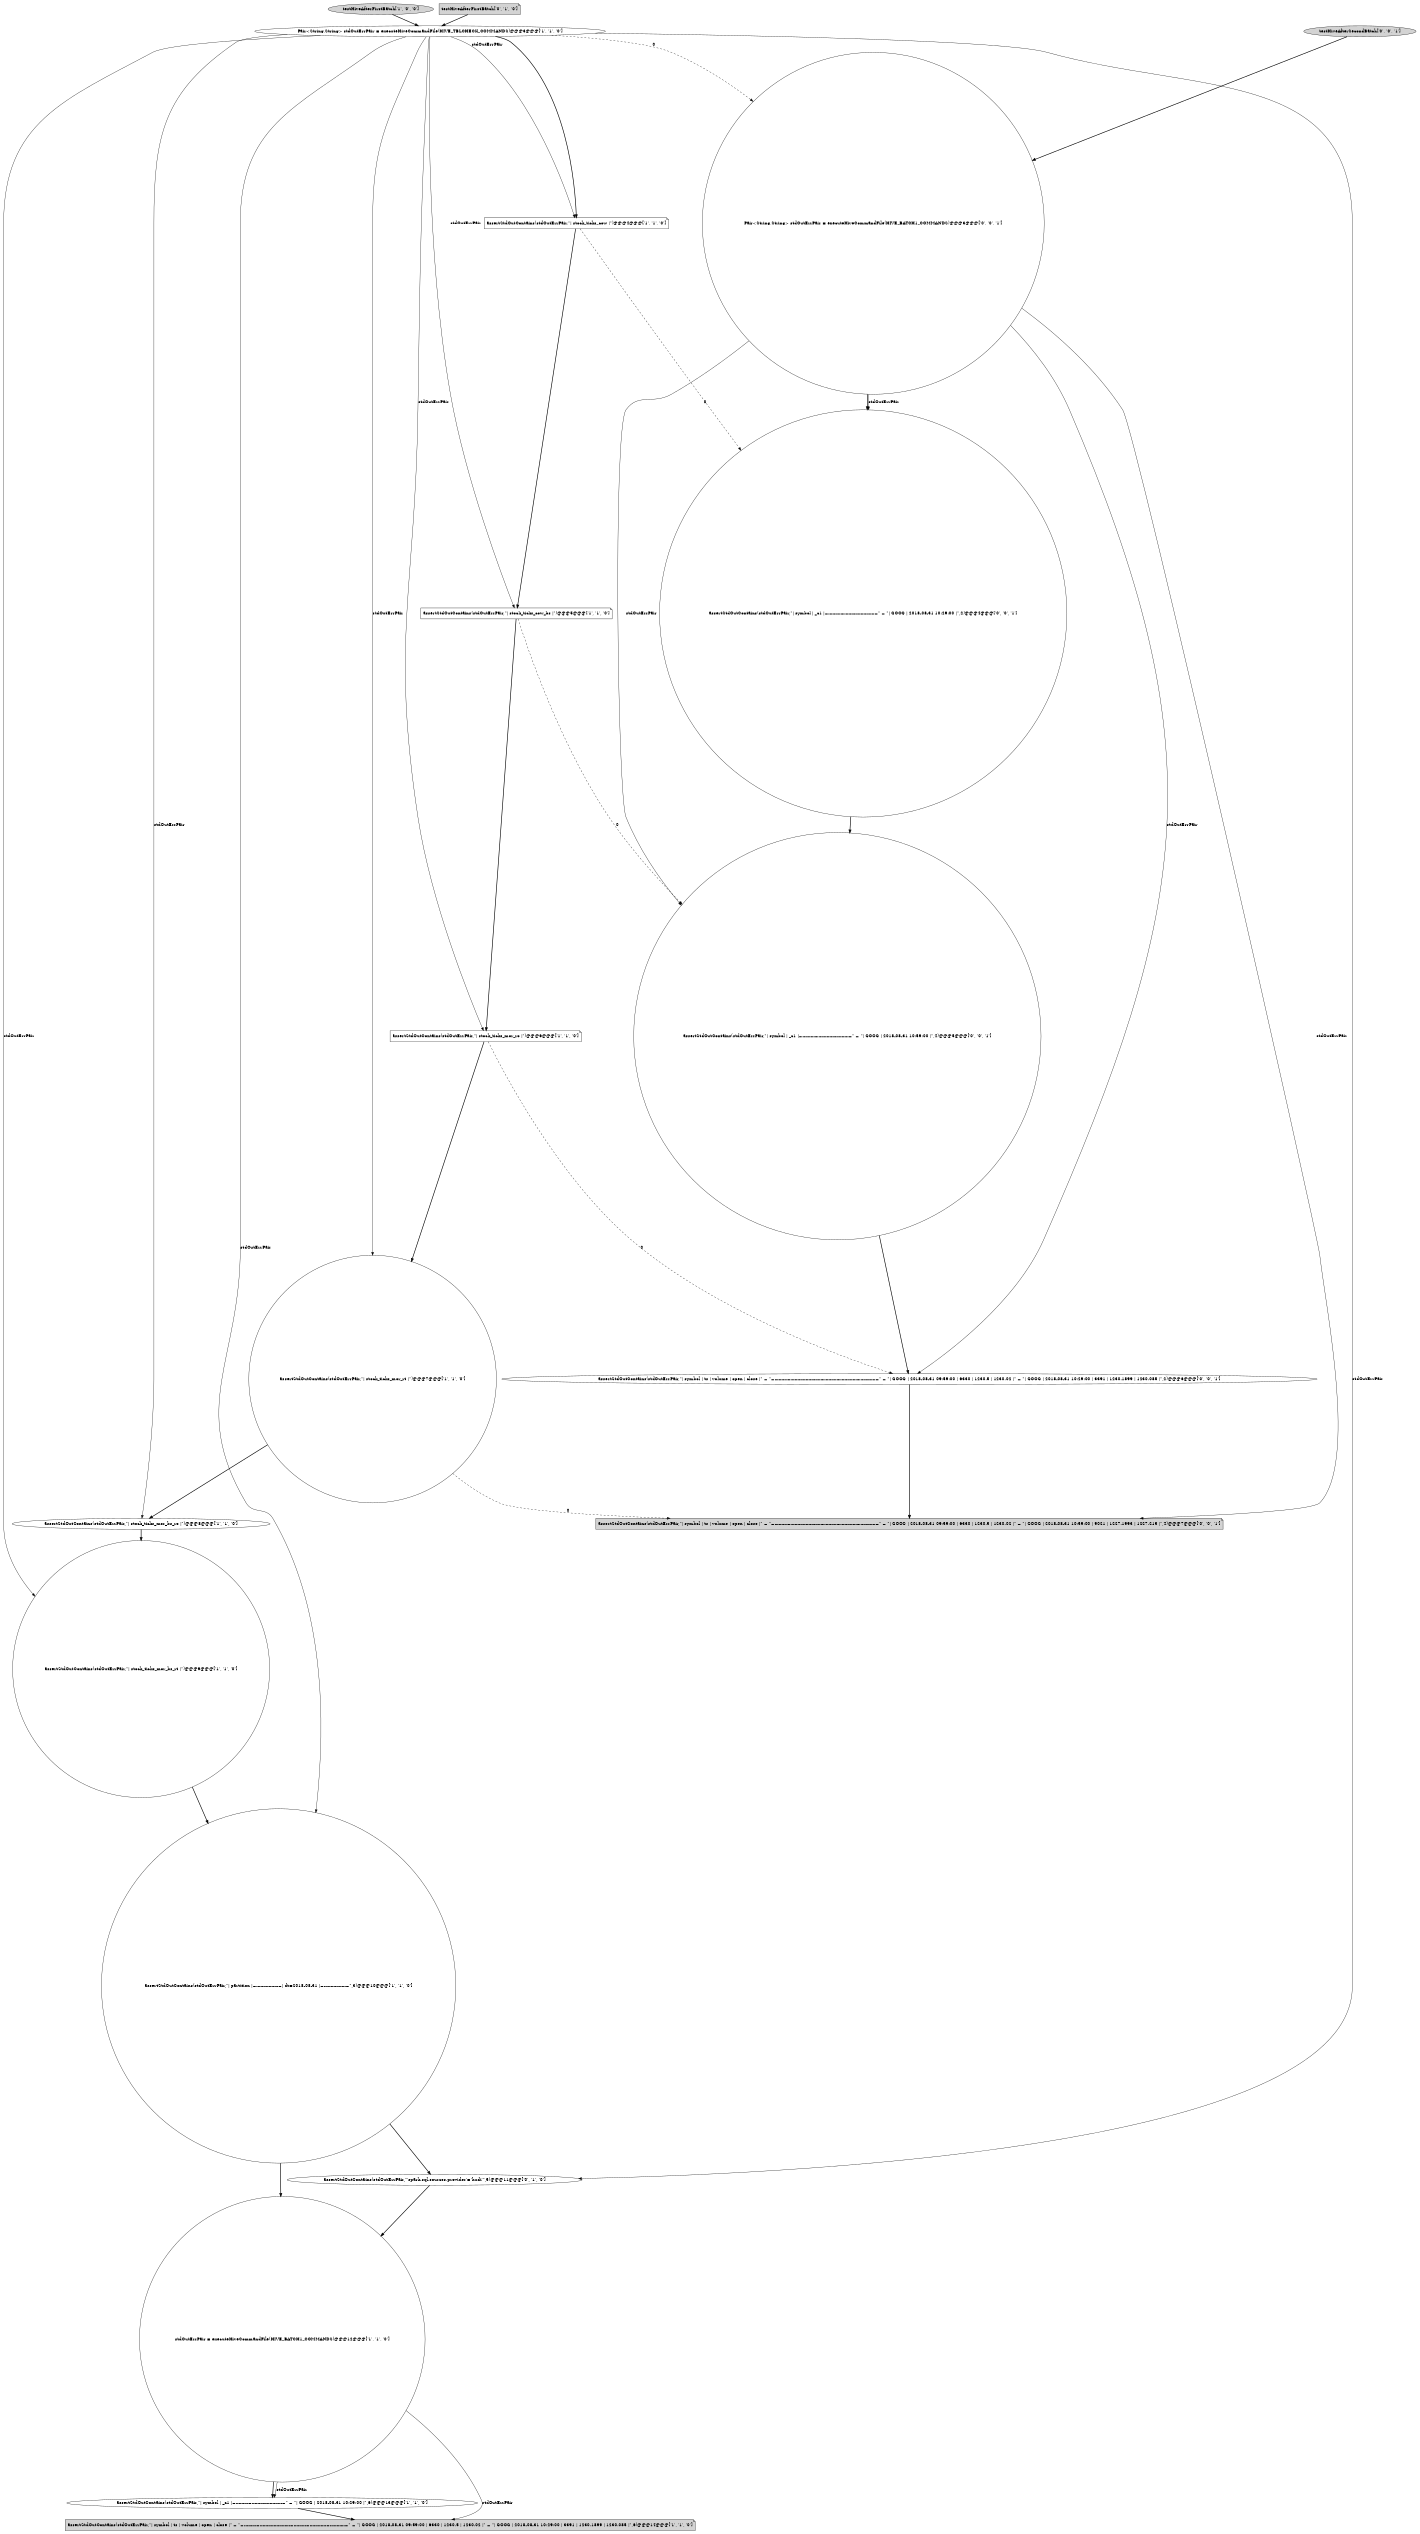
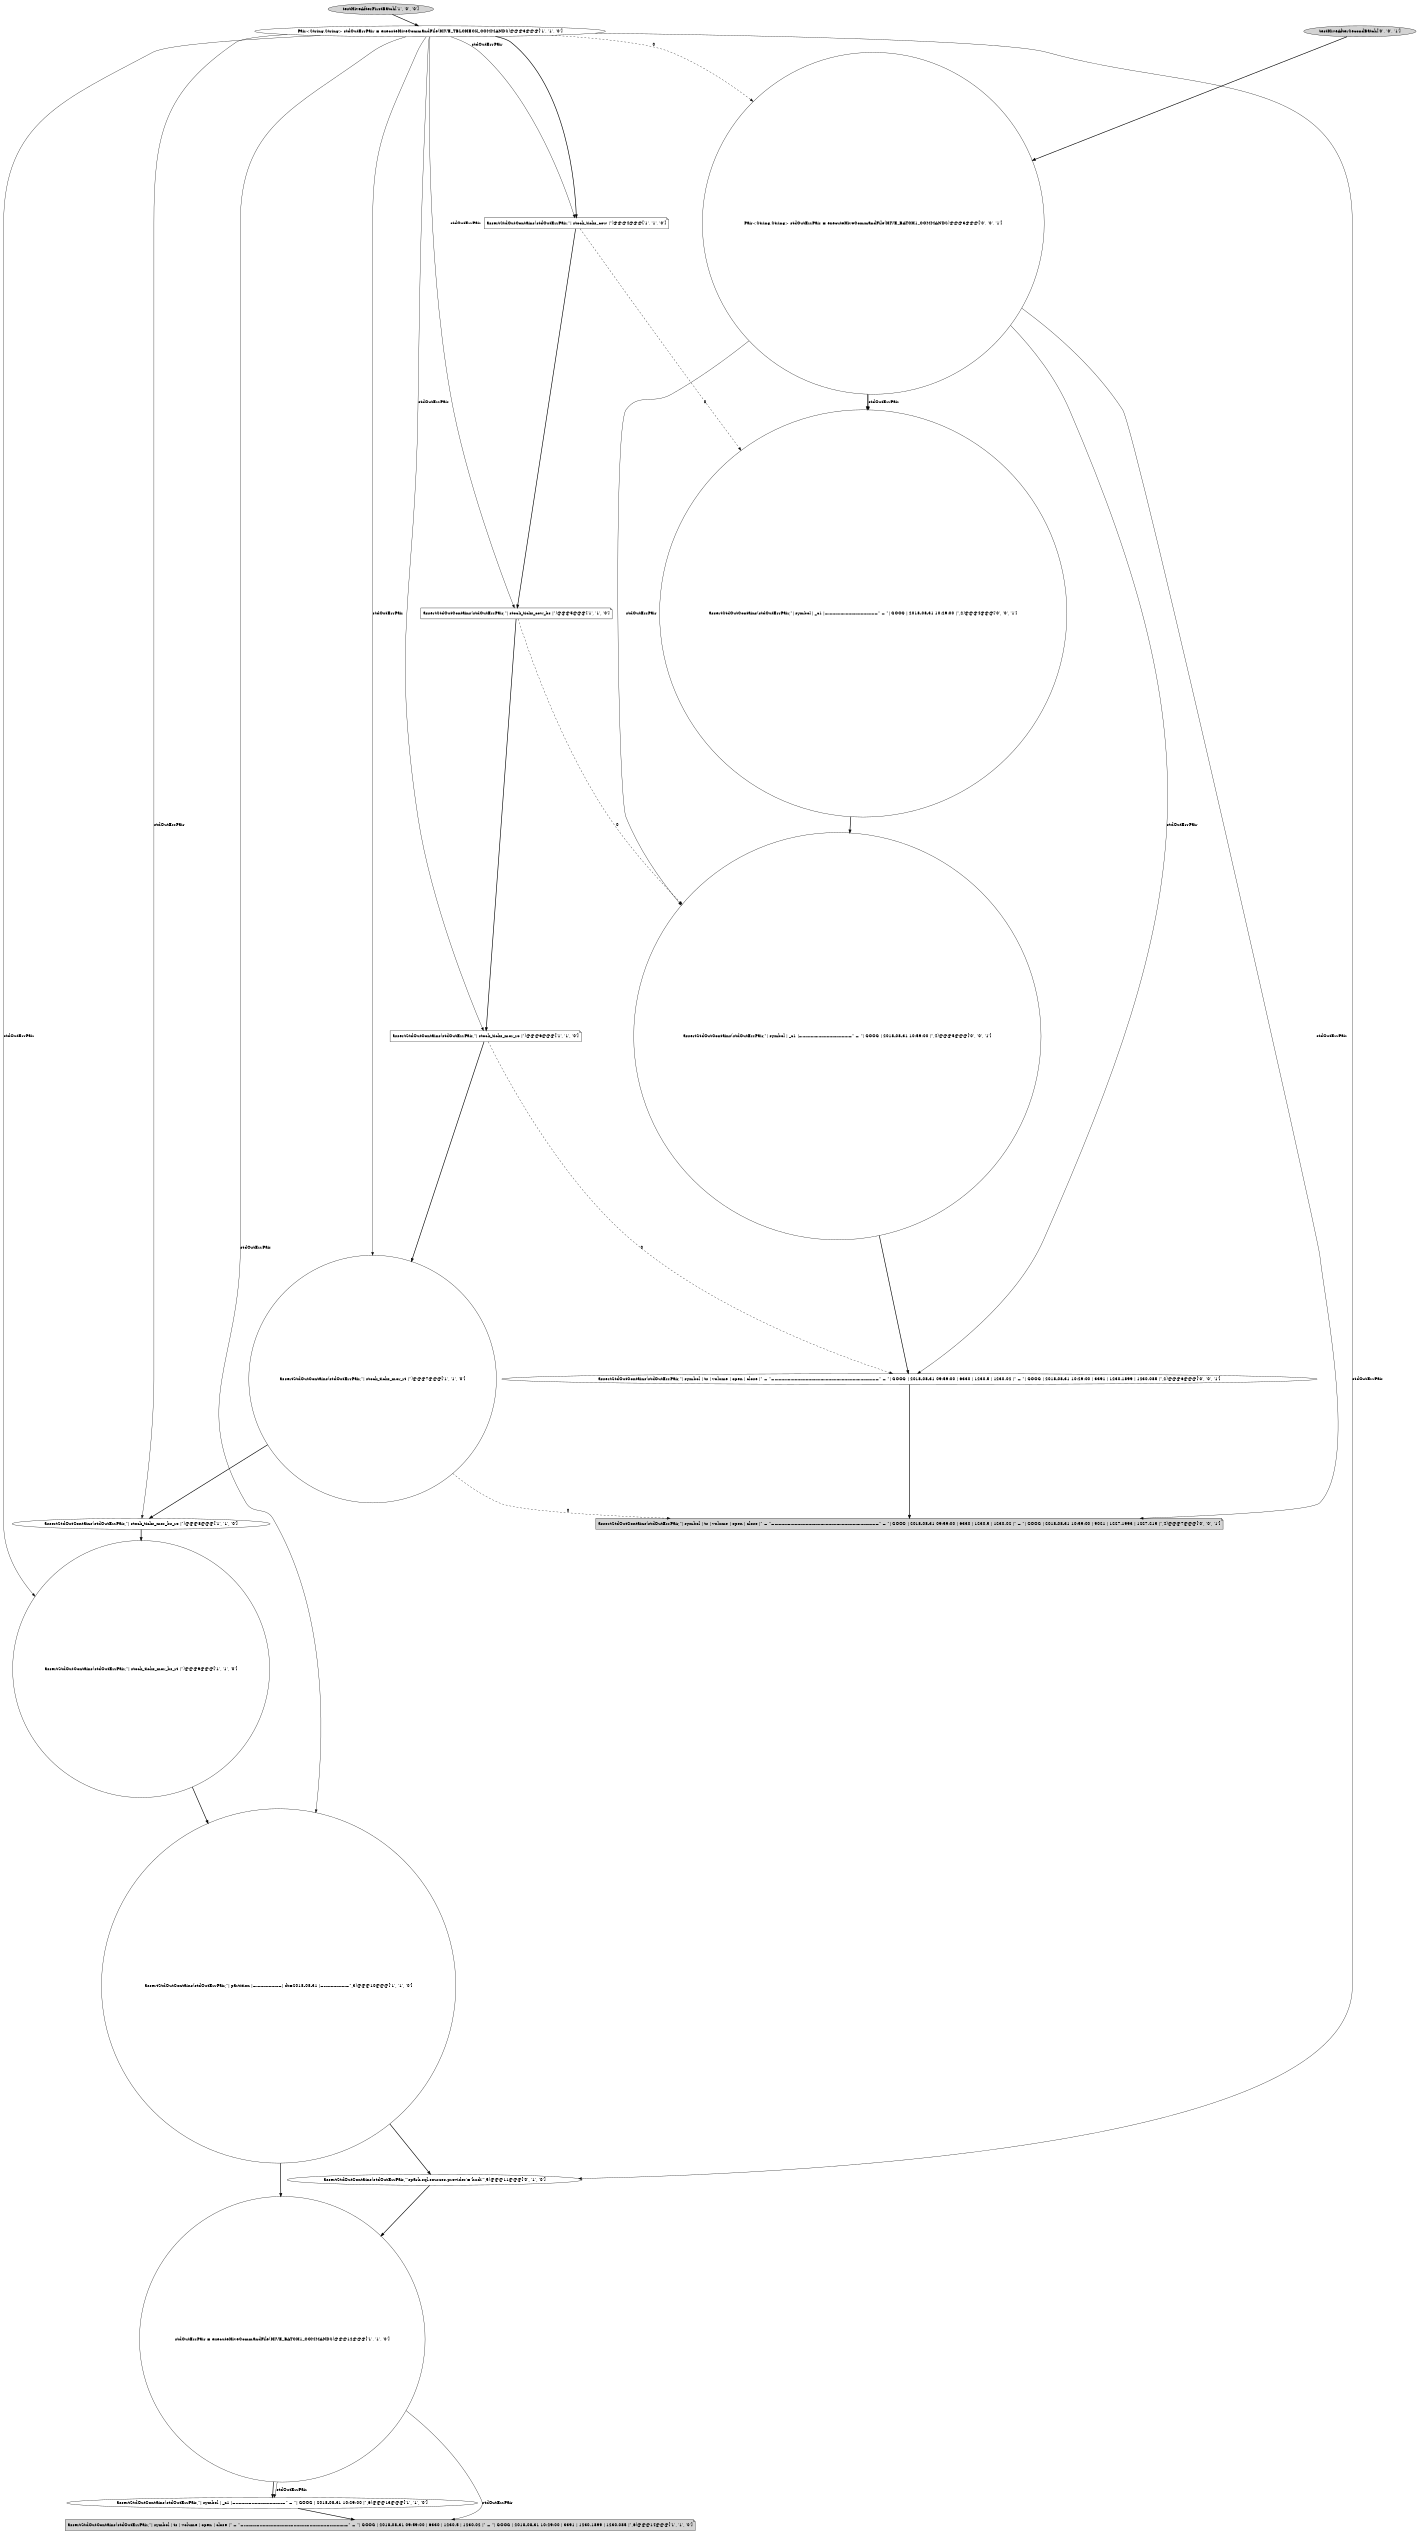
node "testHiveAfterFirstBatch['0', '1', '0']": removed
